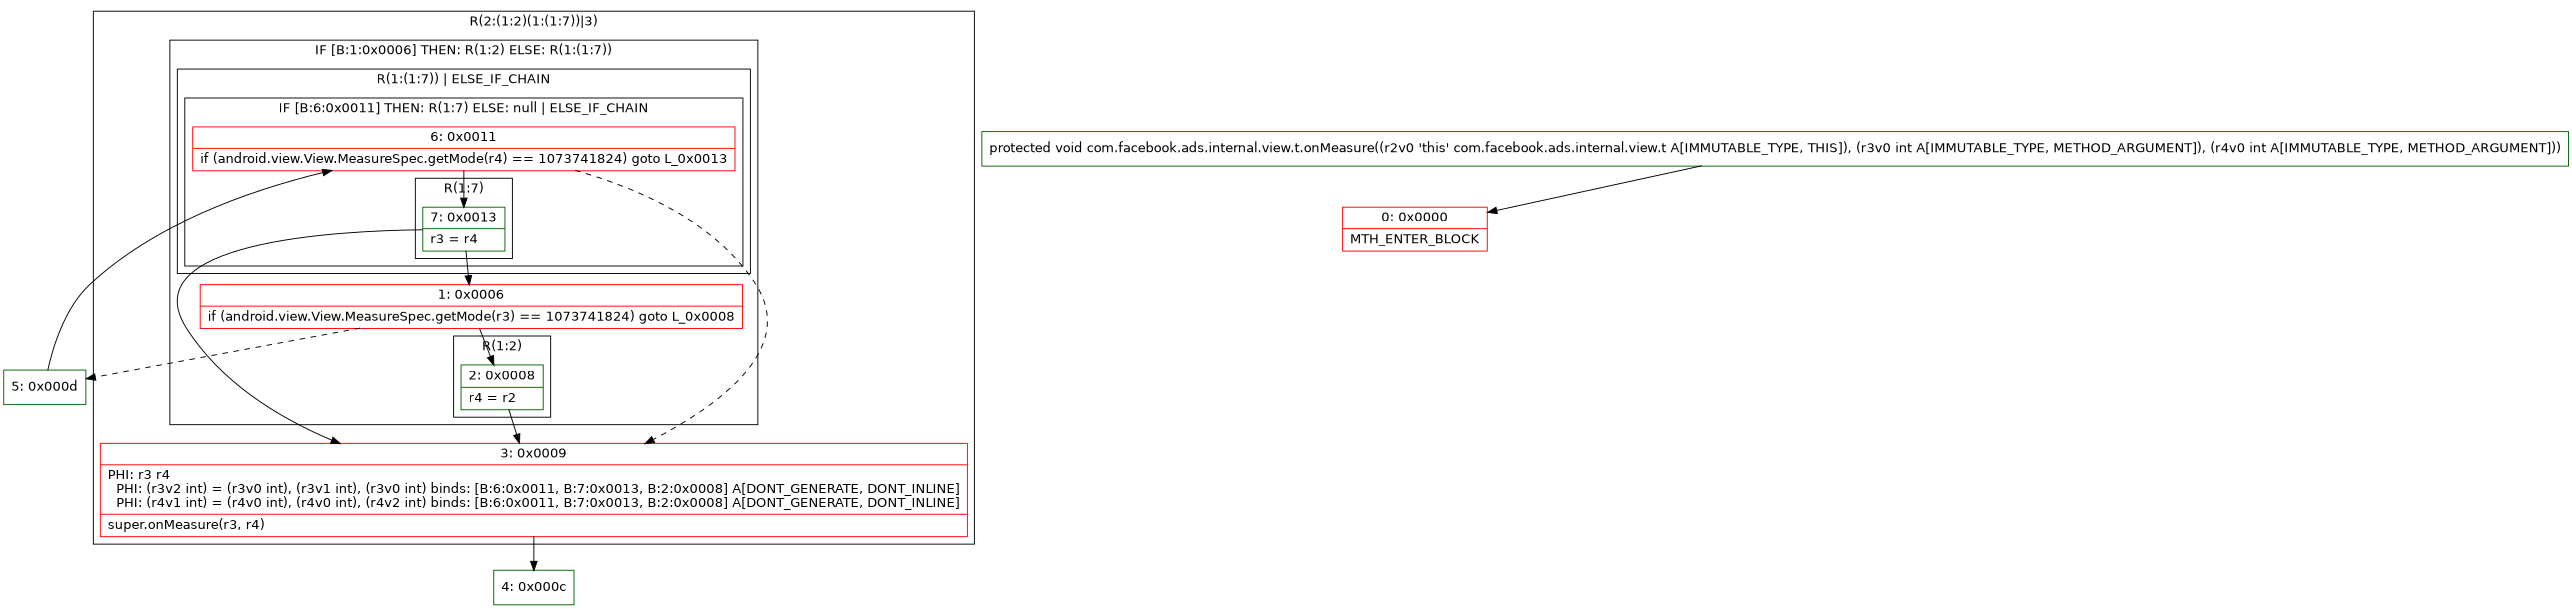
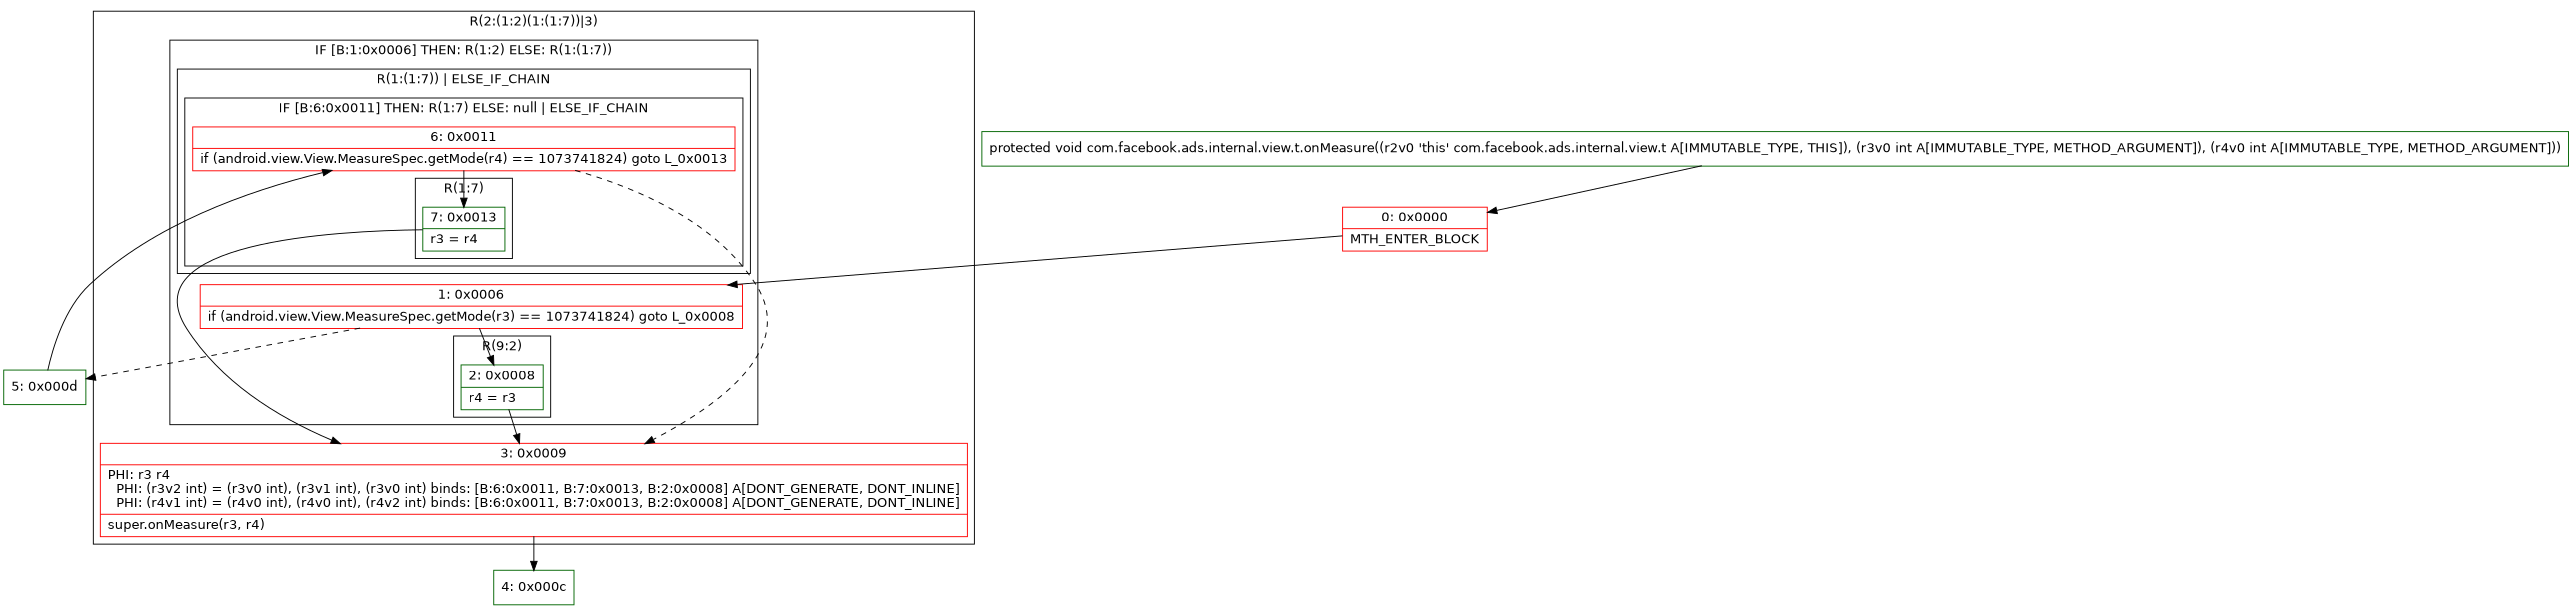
edge "7: 0x0013" -> "1: 0x0006": now "0: 0x0000" -> "1: 0x0006"
cluster "R(1:2)": label "R(1:2)" -> "R(9:2)"
node "2: 0x0008": text "r4 = r2" -> "r4 = r3"
